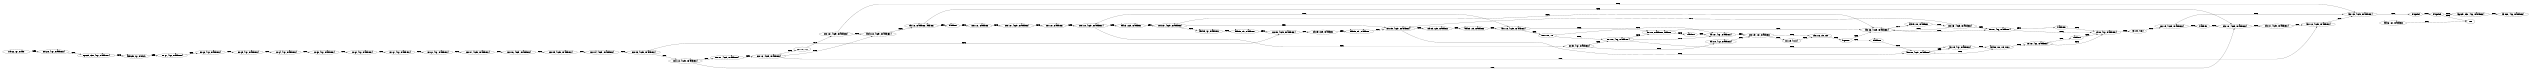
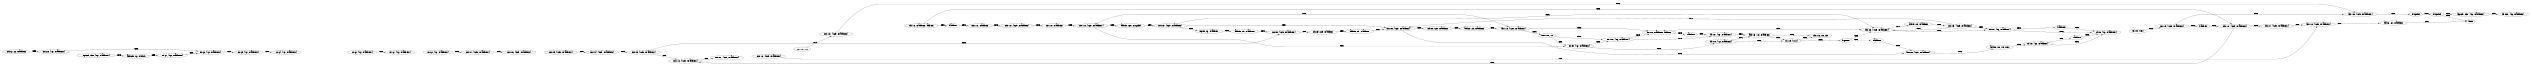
edge "ldur w2 , [ x29 , #- address ]" -> "ldur w3 , [ x29 , #- address ]": now "ldur w2 , [ x29 , #- address ]" -> "add sp , sp , # address"
node "ret": label "ret" -> "ldurb"
node "add x9 , x29 , # address": label "add x9 , x29 , # address" -> "add x9 , x29 , # symbol"
edge "mov w10 , w8" -> "ldr w8 , [ sp , # address ]": now "mov w10 , w8" -> "str x9 , [ sp , # address ]"
node "add x9 , sp , # address": label "add x9 , sp , # address" -> "stp x9 , sp , # address"
edge "ldur w8 , [ x29 , #- address ]" -> "mov w10 , w8": label "CFG" -> "DFG"
edge "ldr x8 , [ sp , # address ]" -> "ldr w9 , [ x8 ]": removed, label "DFG"
node "ldurb w8 , [ x29 , #- address ]": removed
node "stur w9 , w8 , # address": label "stur w9 , w8 , # address" -> "add w9 , w8 , # address"
edge "subs w6 , w9 , # 0" -> "b.gt stur": now "str w9 , [ x10 ]" -> "b.gt stur"
edge "ldr x10 , [ sp , # address ]" -> "str w9 , [ x10 ]": added, label "DFG"
node "ldr w9 , [ sp , # address ]": removed
node "sub sp , sp , # ldur": label "sub sp , sp , # ldur" -> "sub sp , sp , # address"
node "str q3 , [ sp , # address ]": removed
edge "str q1 , [ sp , # address ]" -> "str q0 , [ sp , # address ]": removed, label "CFG"
edge "stur x6 , [ x29 , #- address ]" -> "stur x5 , [ x29 , #- address ]": removed, label "CFG"
edge "stur w2 , [ x29 , #- address ]" -> "mov w8 , wzr": removed, label "CFG"
edge "str x28 , [ sp , # address ]" -> "stp x29 , x30 , [ sp , # address ]": now "str x28 , [ sp , # address ]" -> "str q6 , [ sp , # address ]"
edge "stur x1 , [ x29 , #- address ]" -> "stur w2 , [ x29 , #- address ]": removed, label "CFG"
edge "stur w0 , [ x29 , #- address ]" -> "ldur w0 , [ x29 , #- address ]": reversed
